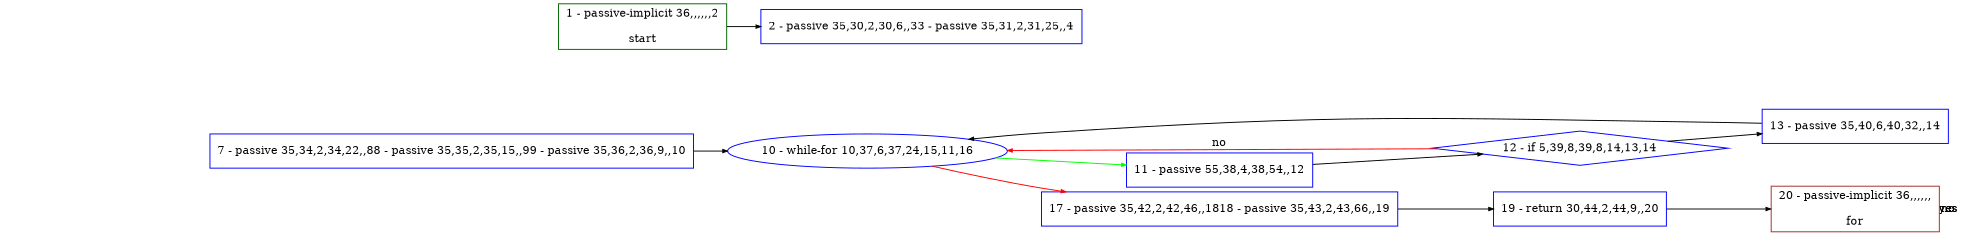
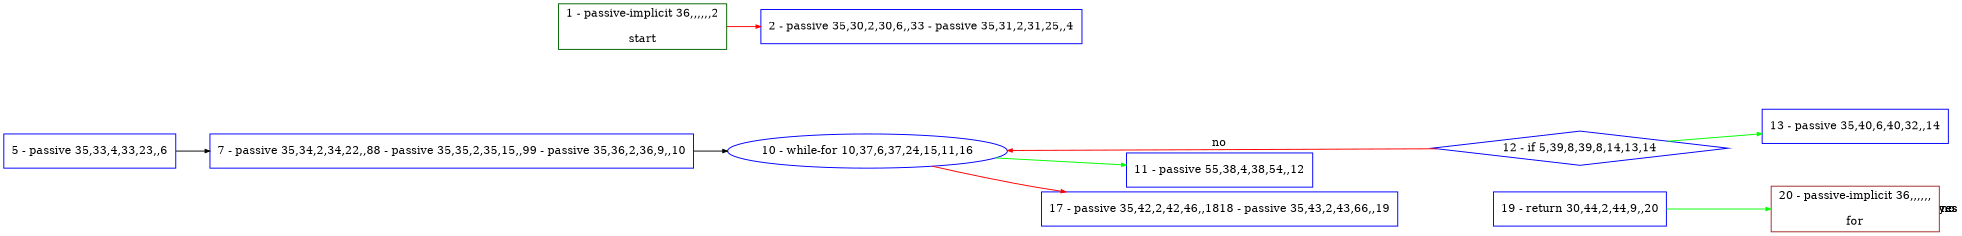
edge "1 - passive-implicit 36,,,,,,2 start" -> "2 - passive 35,30,2,30,6,,33 - passive 35,31,2,31,25,,4": color #000000 -> #ff0000
edge "13 - passive 35,40,6,40,32,,14" -> "10 - while-for 10,37,6,37,24,15,11,16": removed
edge "12 - if 5,39,8,39,8,14,13,14" -> "13 - passive 35,40,6,40,32,,14": color #000000 -> #00ff00
node "5 - passive 35,33,4,33,23,,6": added
edge "11 - passive 55,38,4,38,54,,12" -> "12 - if 5,39,8,39,8,14,13,14": removed
edge "17 - passive 35,42,2,42,46,,1818 - passive 35,43,2,43,66,,19" -> "19 - return 30,44,2,44,9,,20": removed
edge "19 - return 30,44,2,44,9,,20" -> "20 - passive-implicit 36,,,,,, for": color #000000 -> #00ff00
edge "10 - while-for 10,37,6,37,24,15,11,16" -> "11 - passive 55,38,4,38,54,,12": label "yes" -> "no"
edge "10 - while-for 10,37,6,37,24,15,11,16" -> "17 - passive 35,42,2,42,46,,1818 - passive 35,43,2,43,66,,19": label "no" -> "yes"
